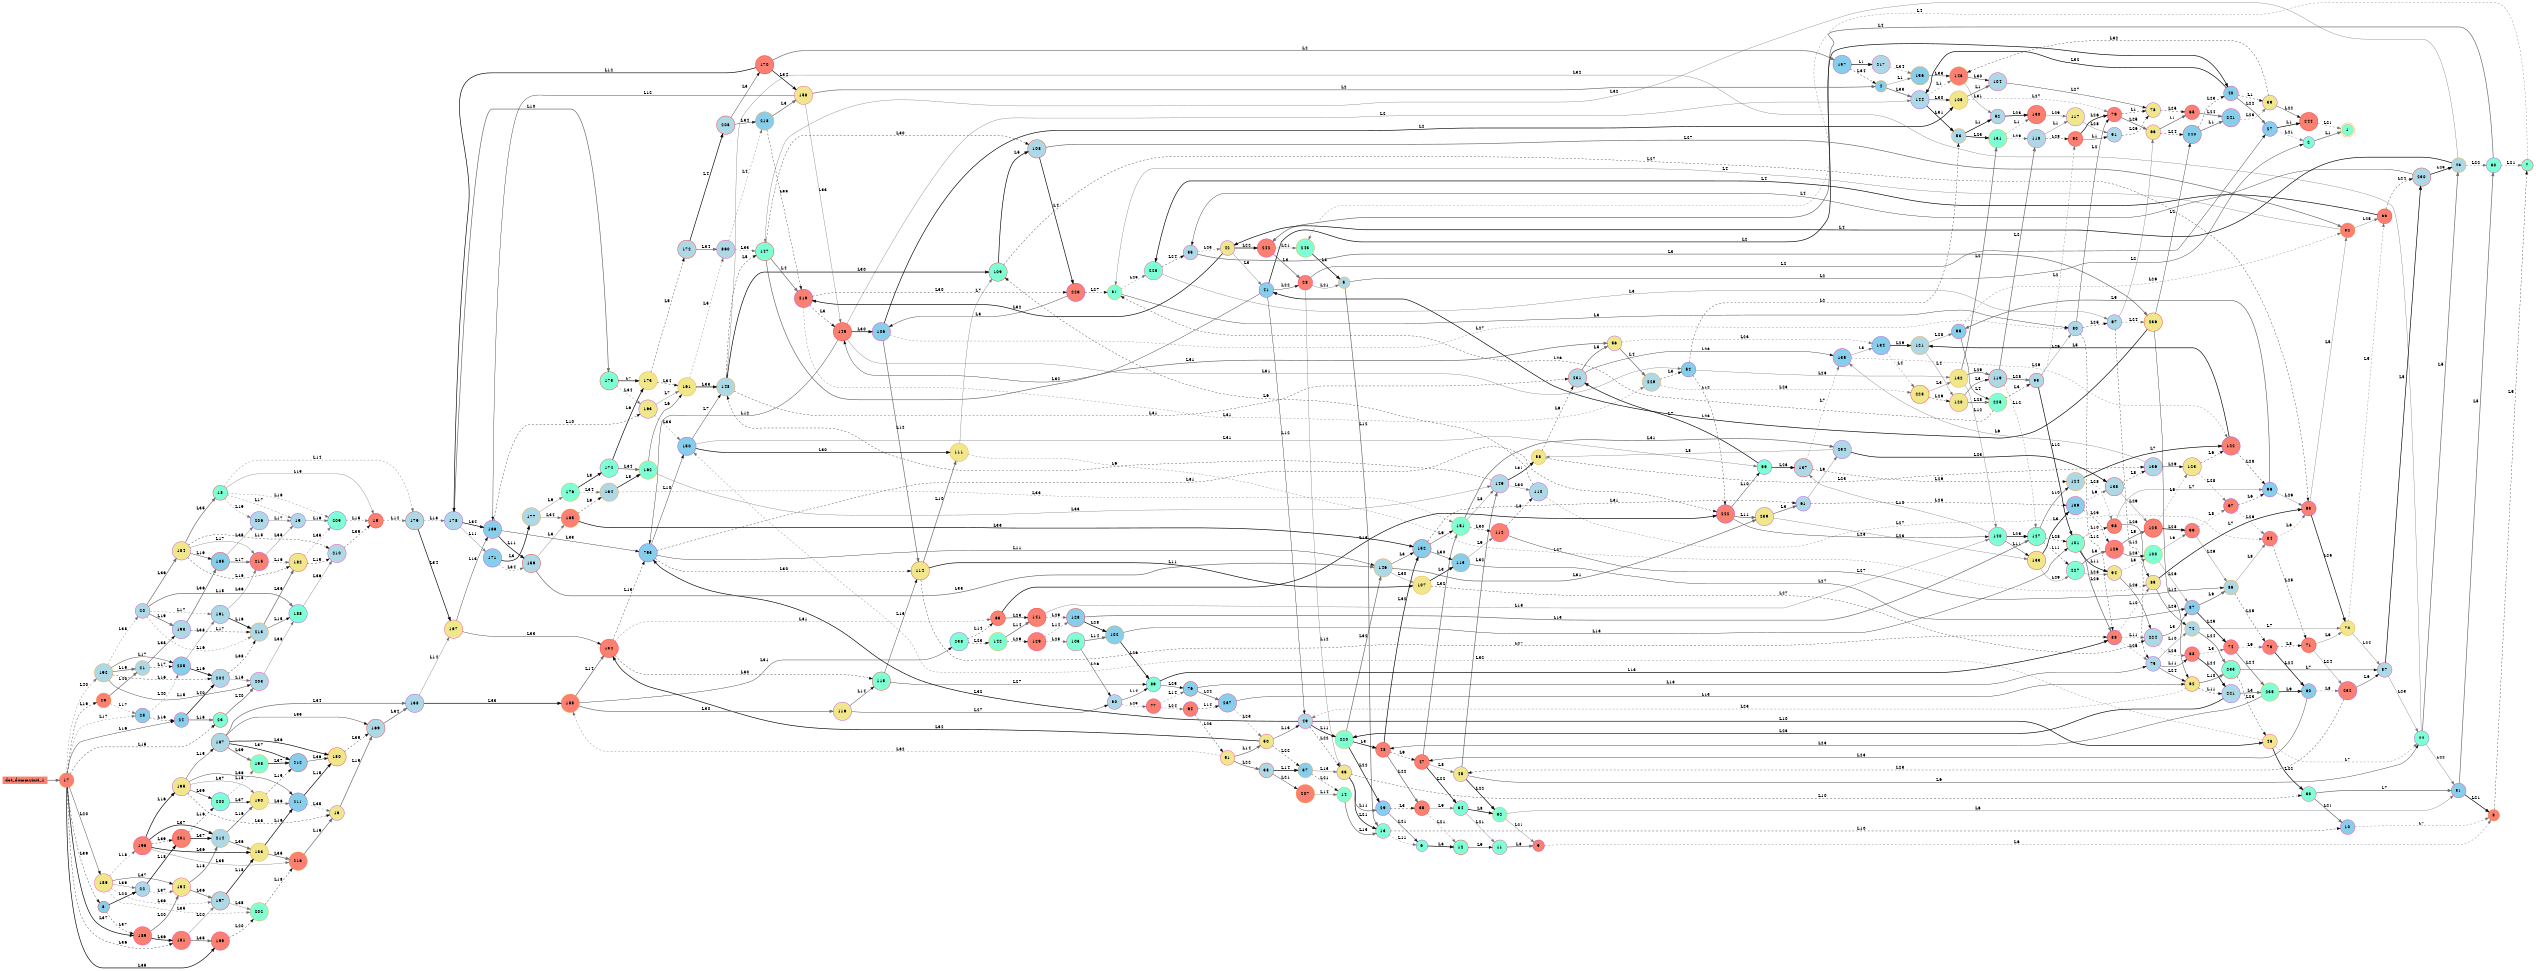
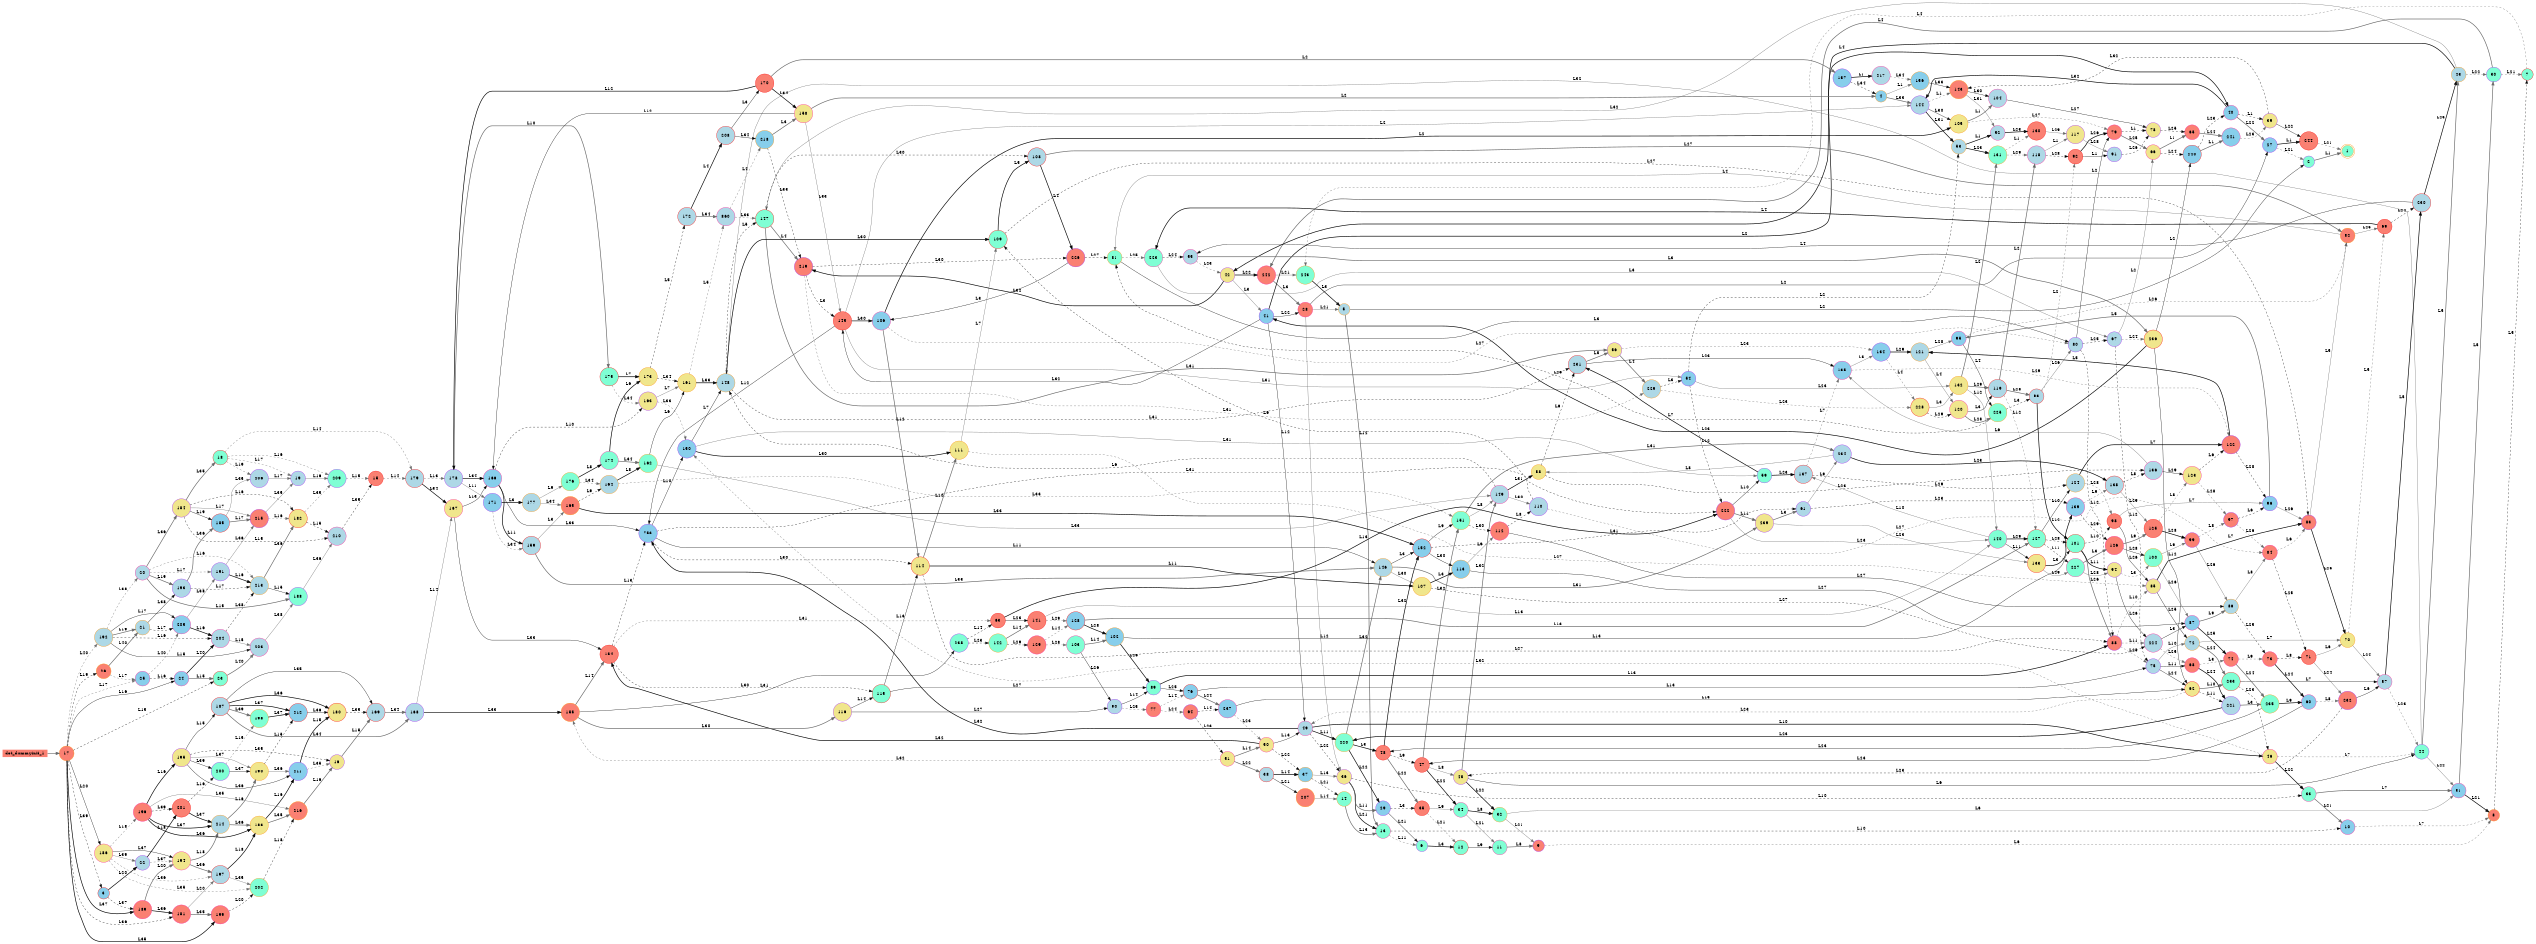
edge "18" -> "15": removed, label "L15"
edge "222" -> "140": color black -> gray40
edge "57" -> "44": style solid -> dashed
